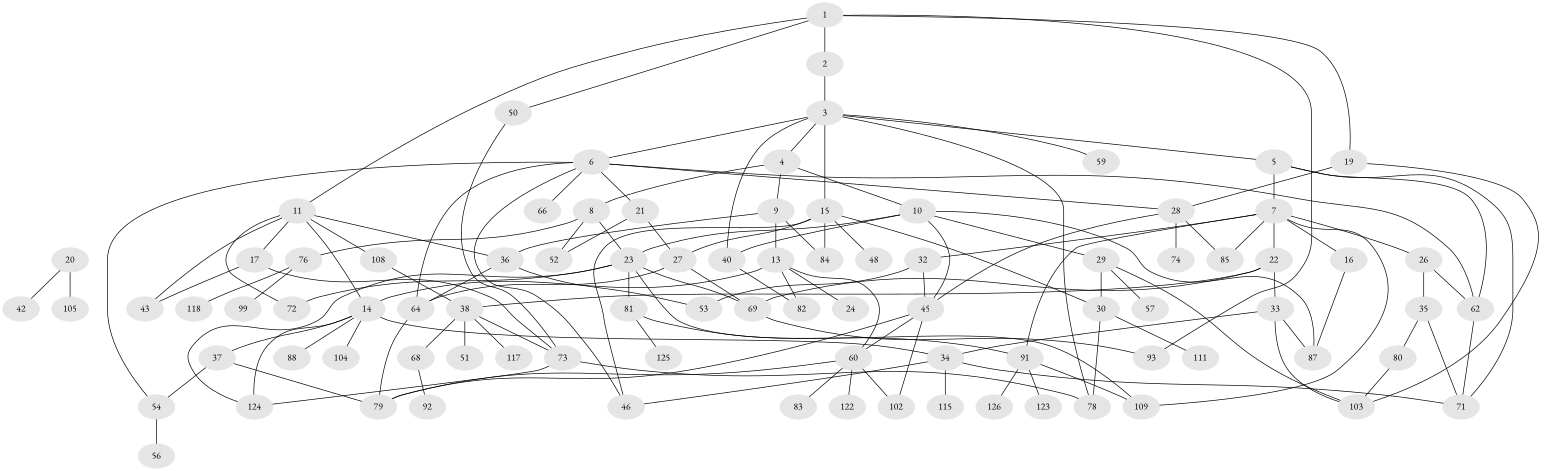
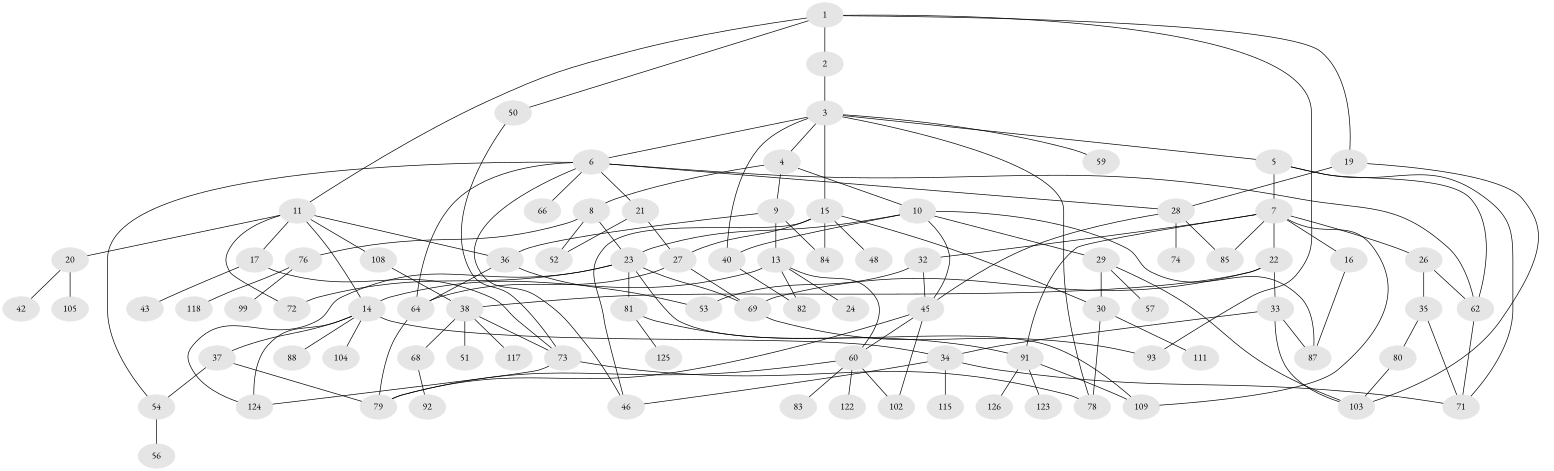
edge "11" -- "43": now "11" -- "20"
